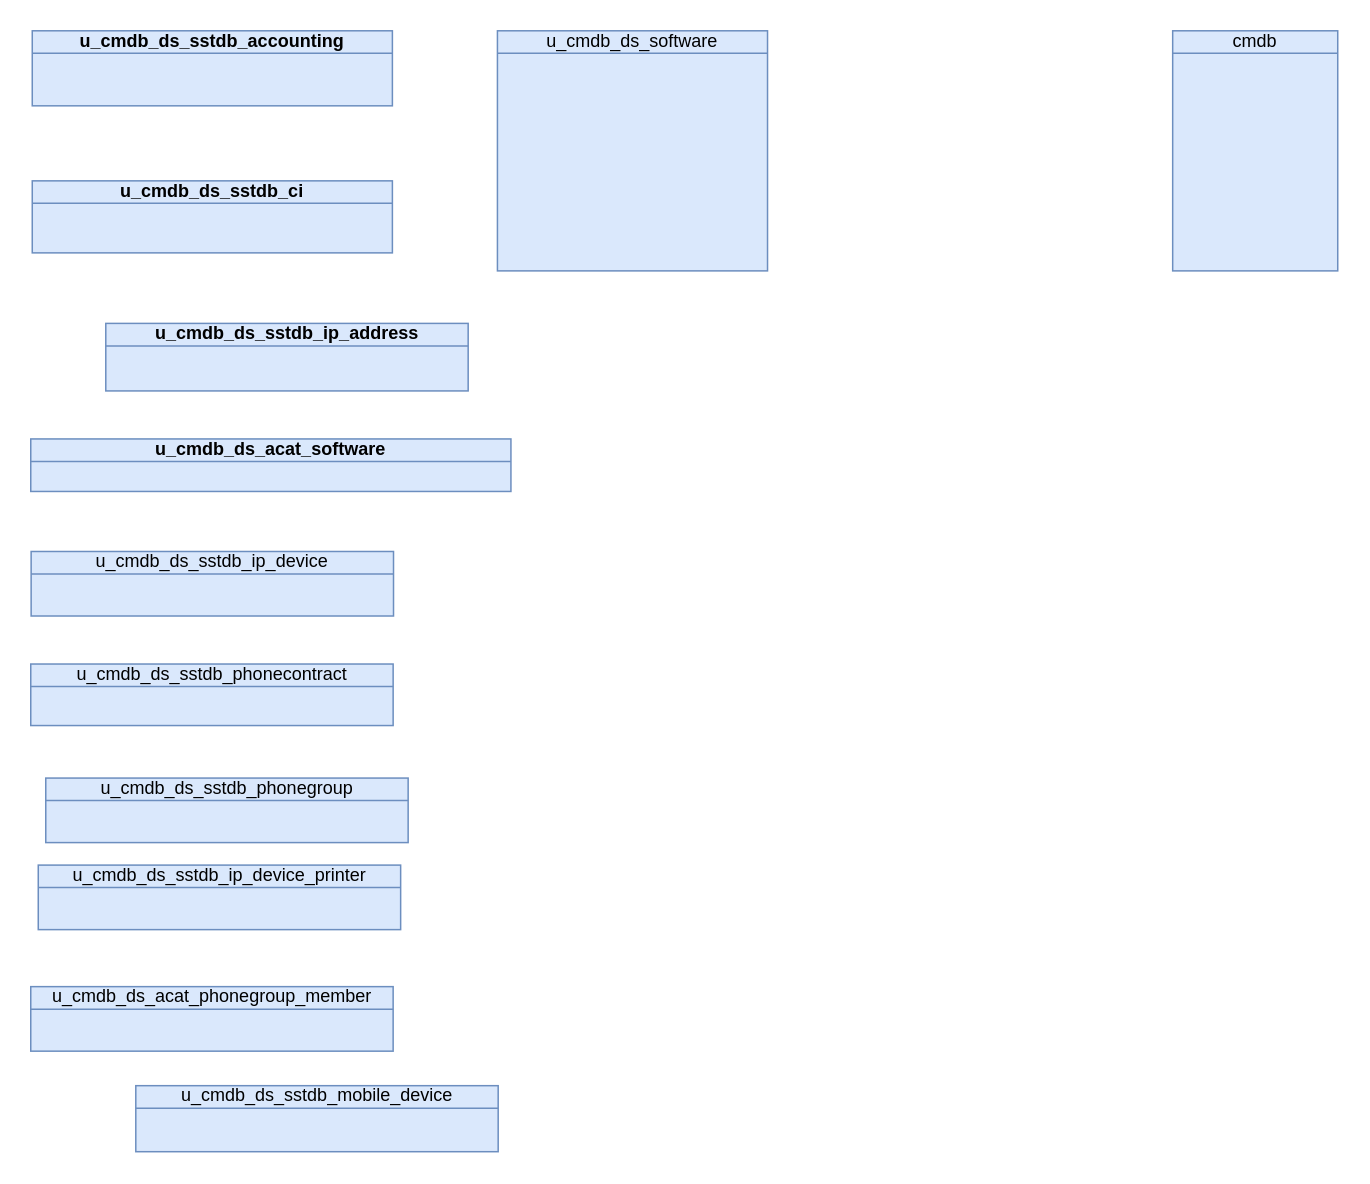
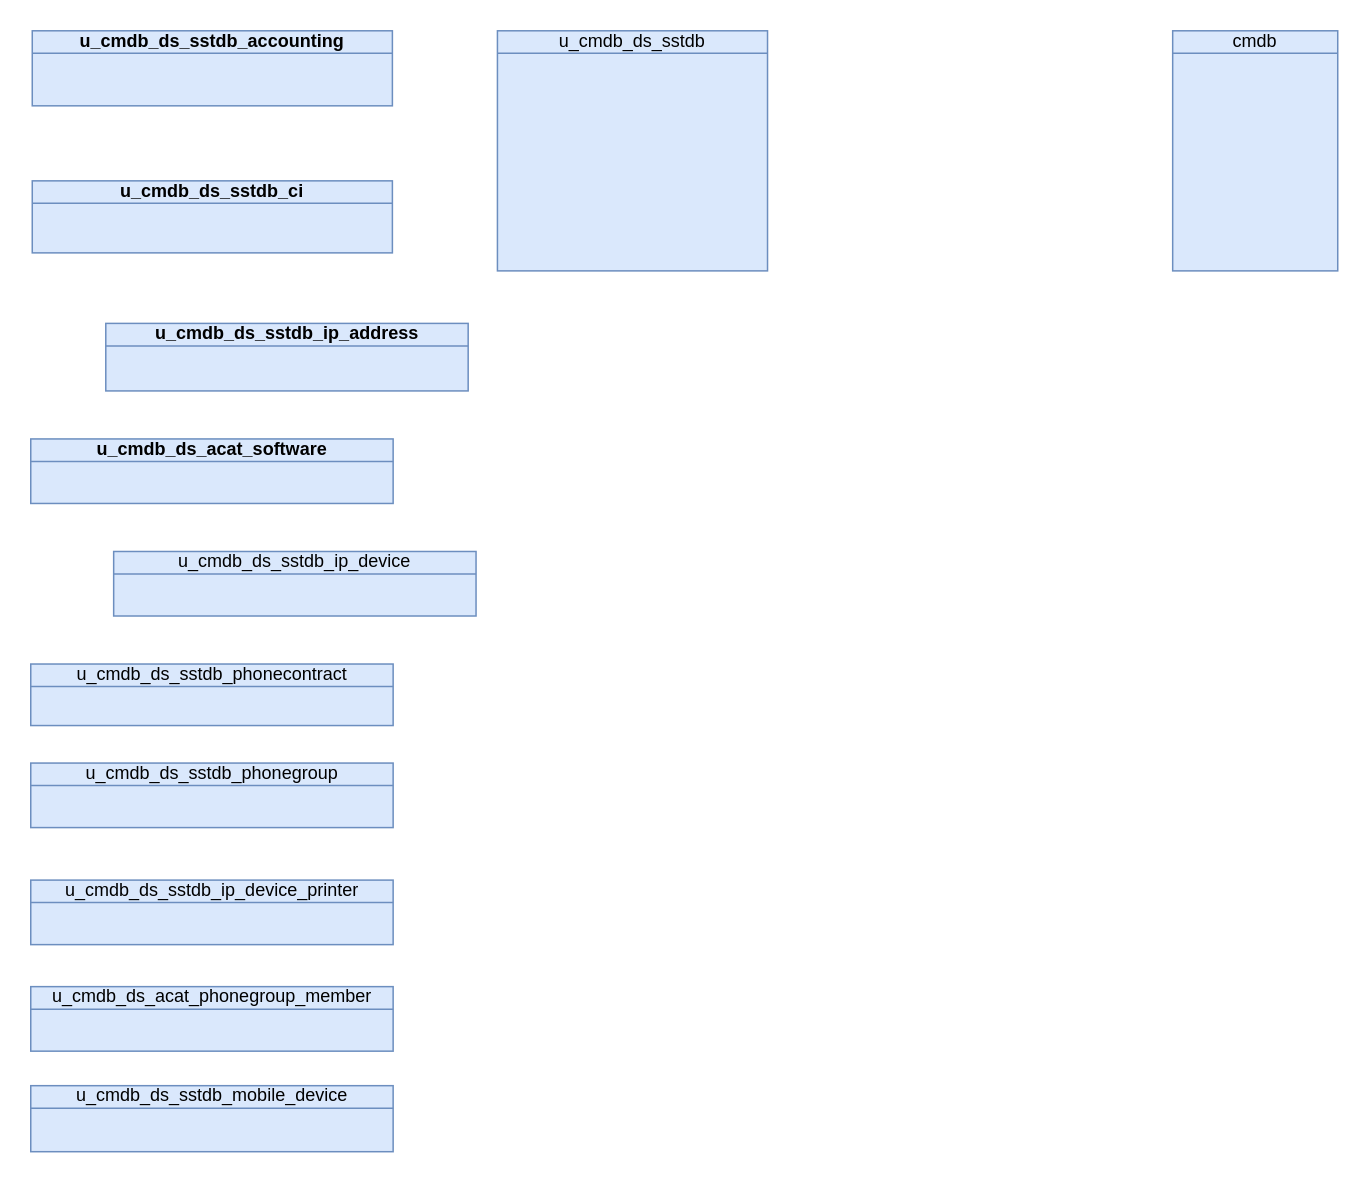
node "u_cmdb_ds_software": label "u_cmdb_ds_software" -> "u_cmdb_ds_sstdb"
node "u_cmdb_ds_acat_software": size 480x53 -> 362x65
node "u_cmdb_ds_sstdb_ip_device": moved (212, 584) -> (295, 584)
node "u_cmdb_ds_sstdb_phonegroup": moved (227, 810) -> (212, 795)
node "u_cmdb_ds_sstdb_ip_device_printer": moved (219, 897) -> (212, 912)
node "u_cmdb_ds_sstdb_mobile_device": moved (317, 1118) -> (212, 1118)
